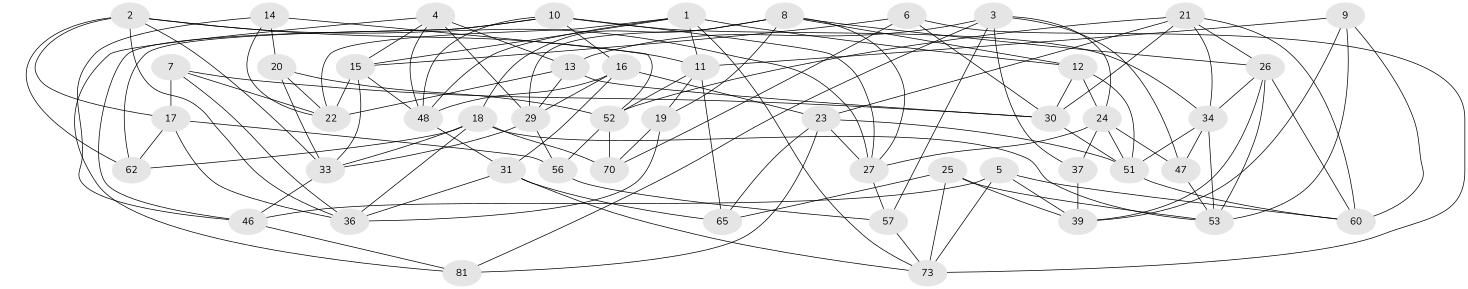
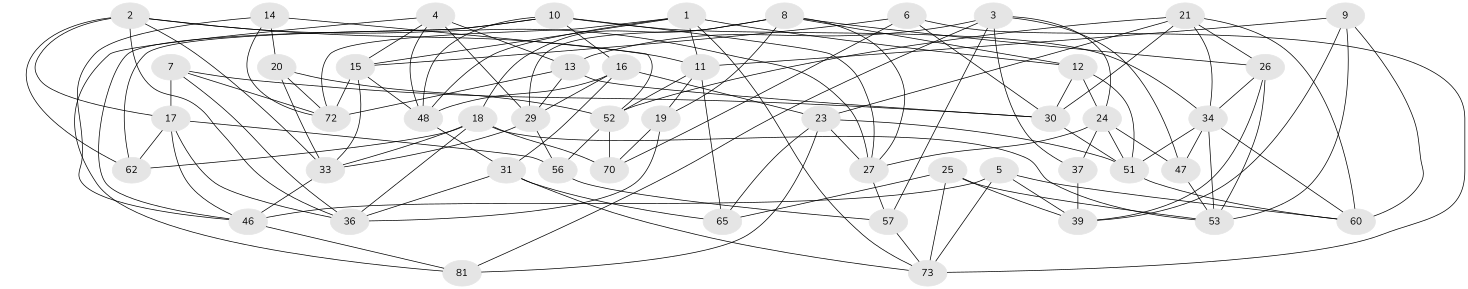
node "22": label "22" -> "72"
edge "26" -- "60": now "34" -- "60"
edge "17" -- "46": added
